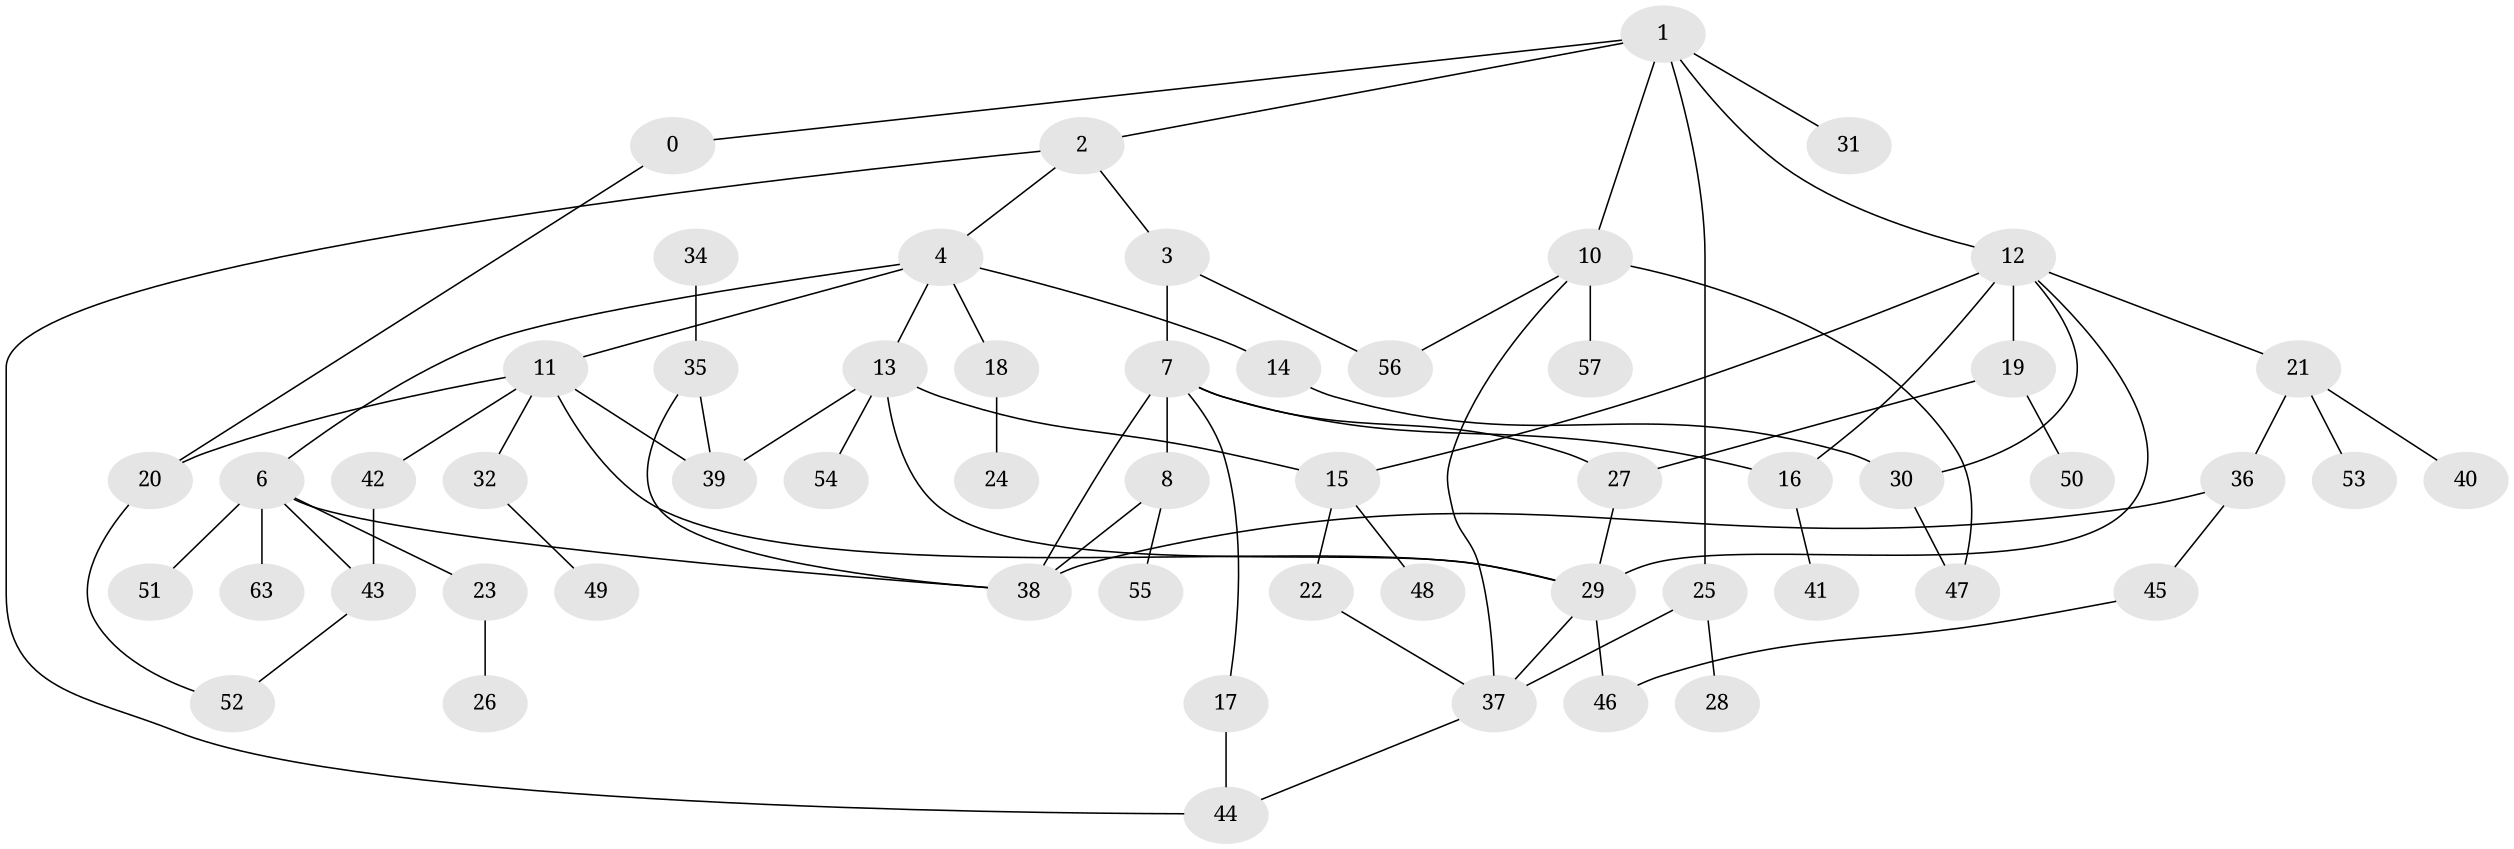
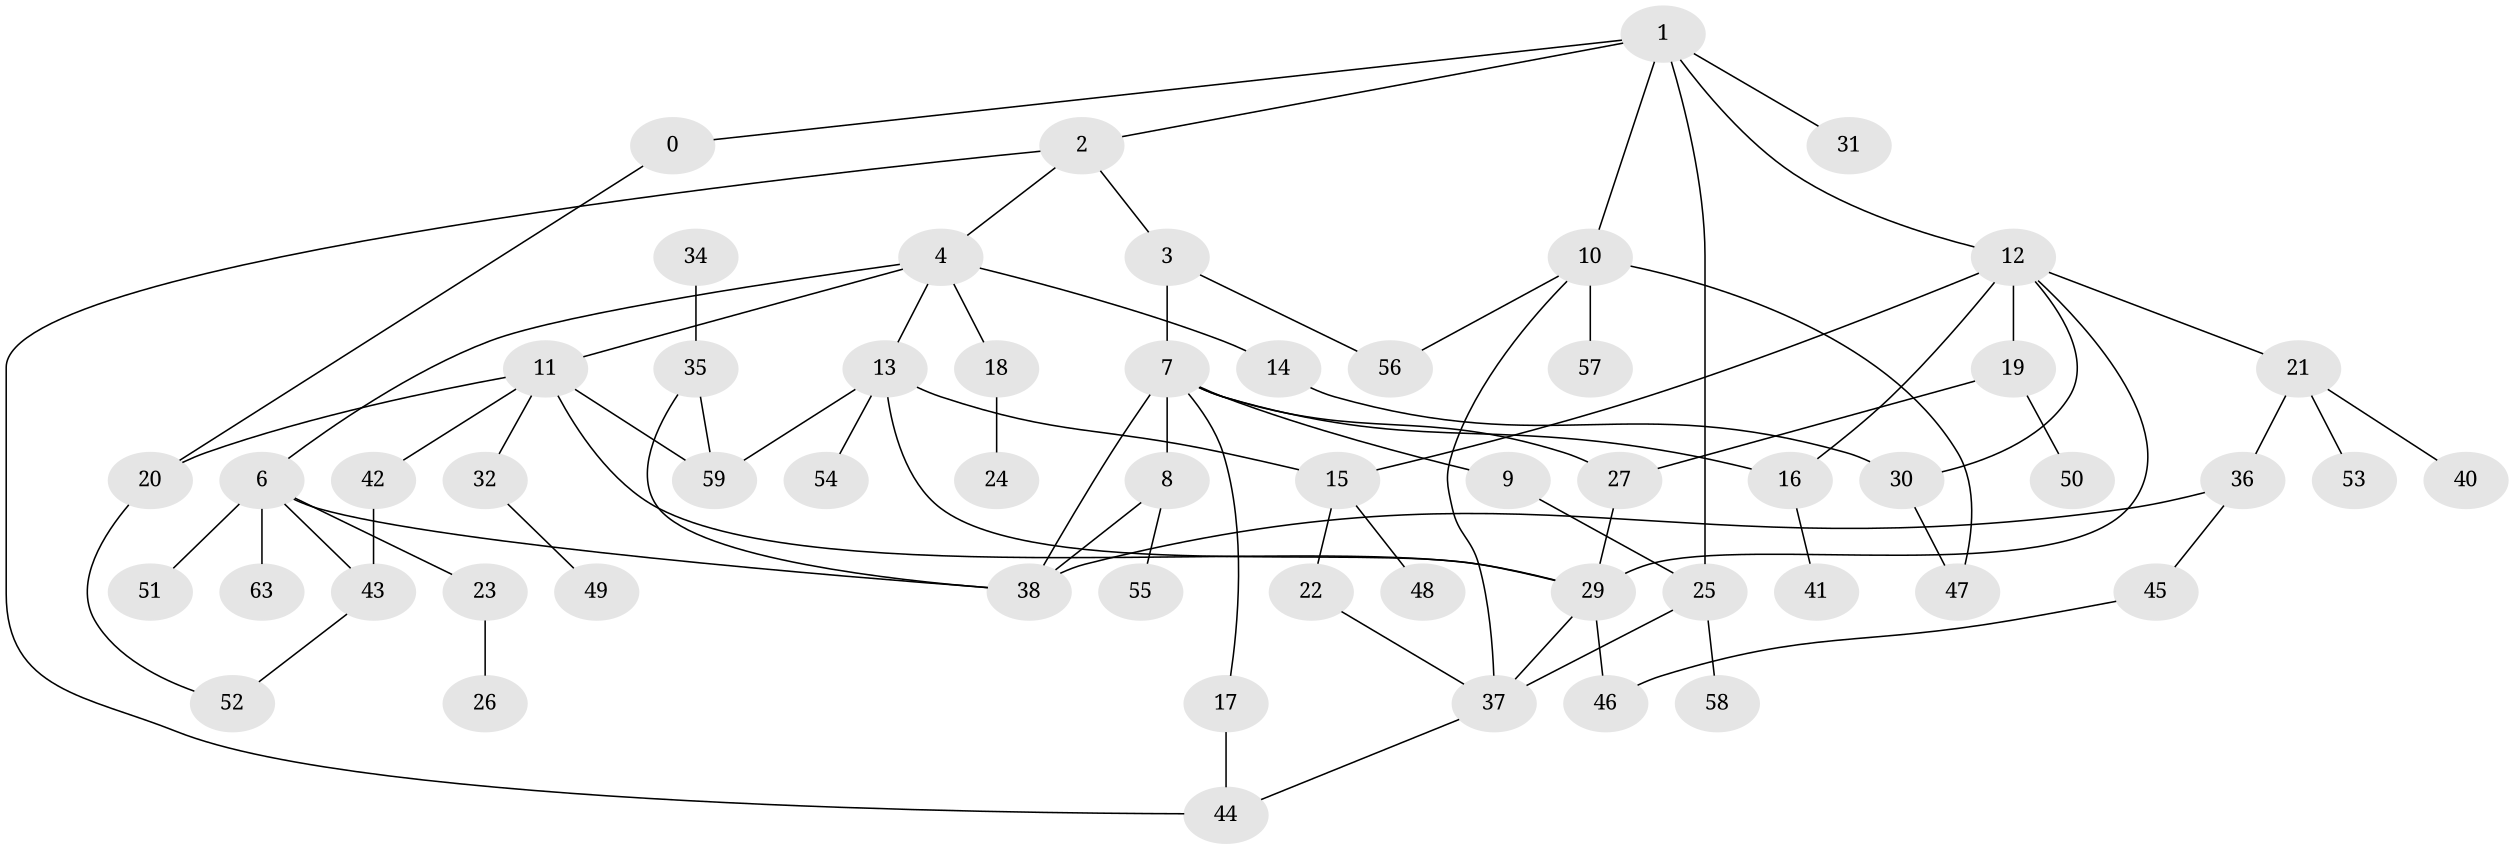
node "39": label "39" -> "59"
node "9": added
node "28": label "28" -> "58"
